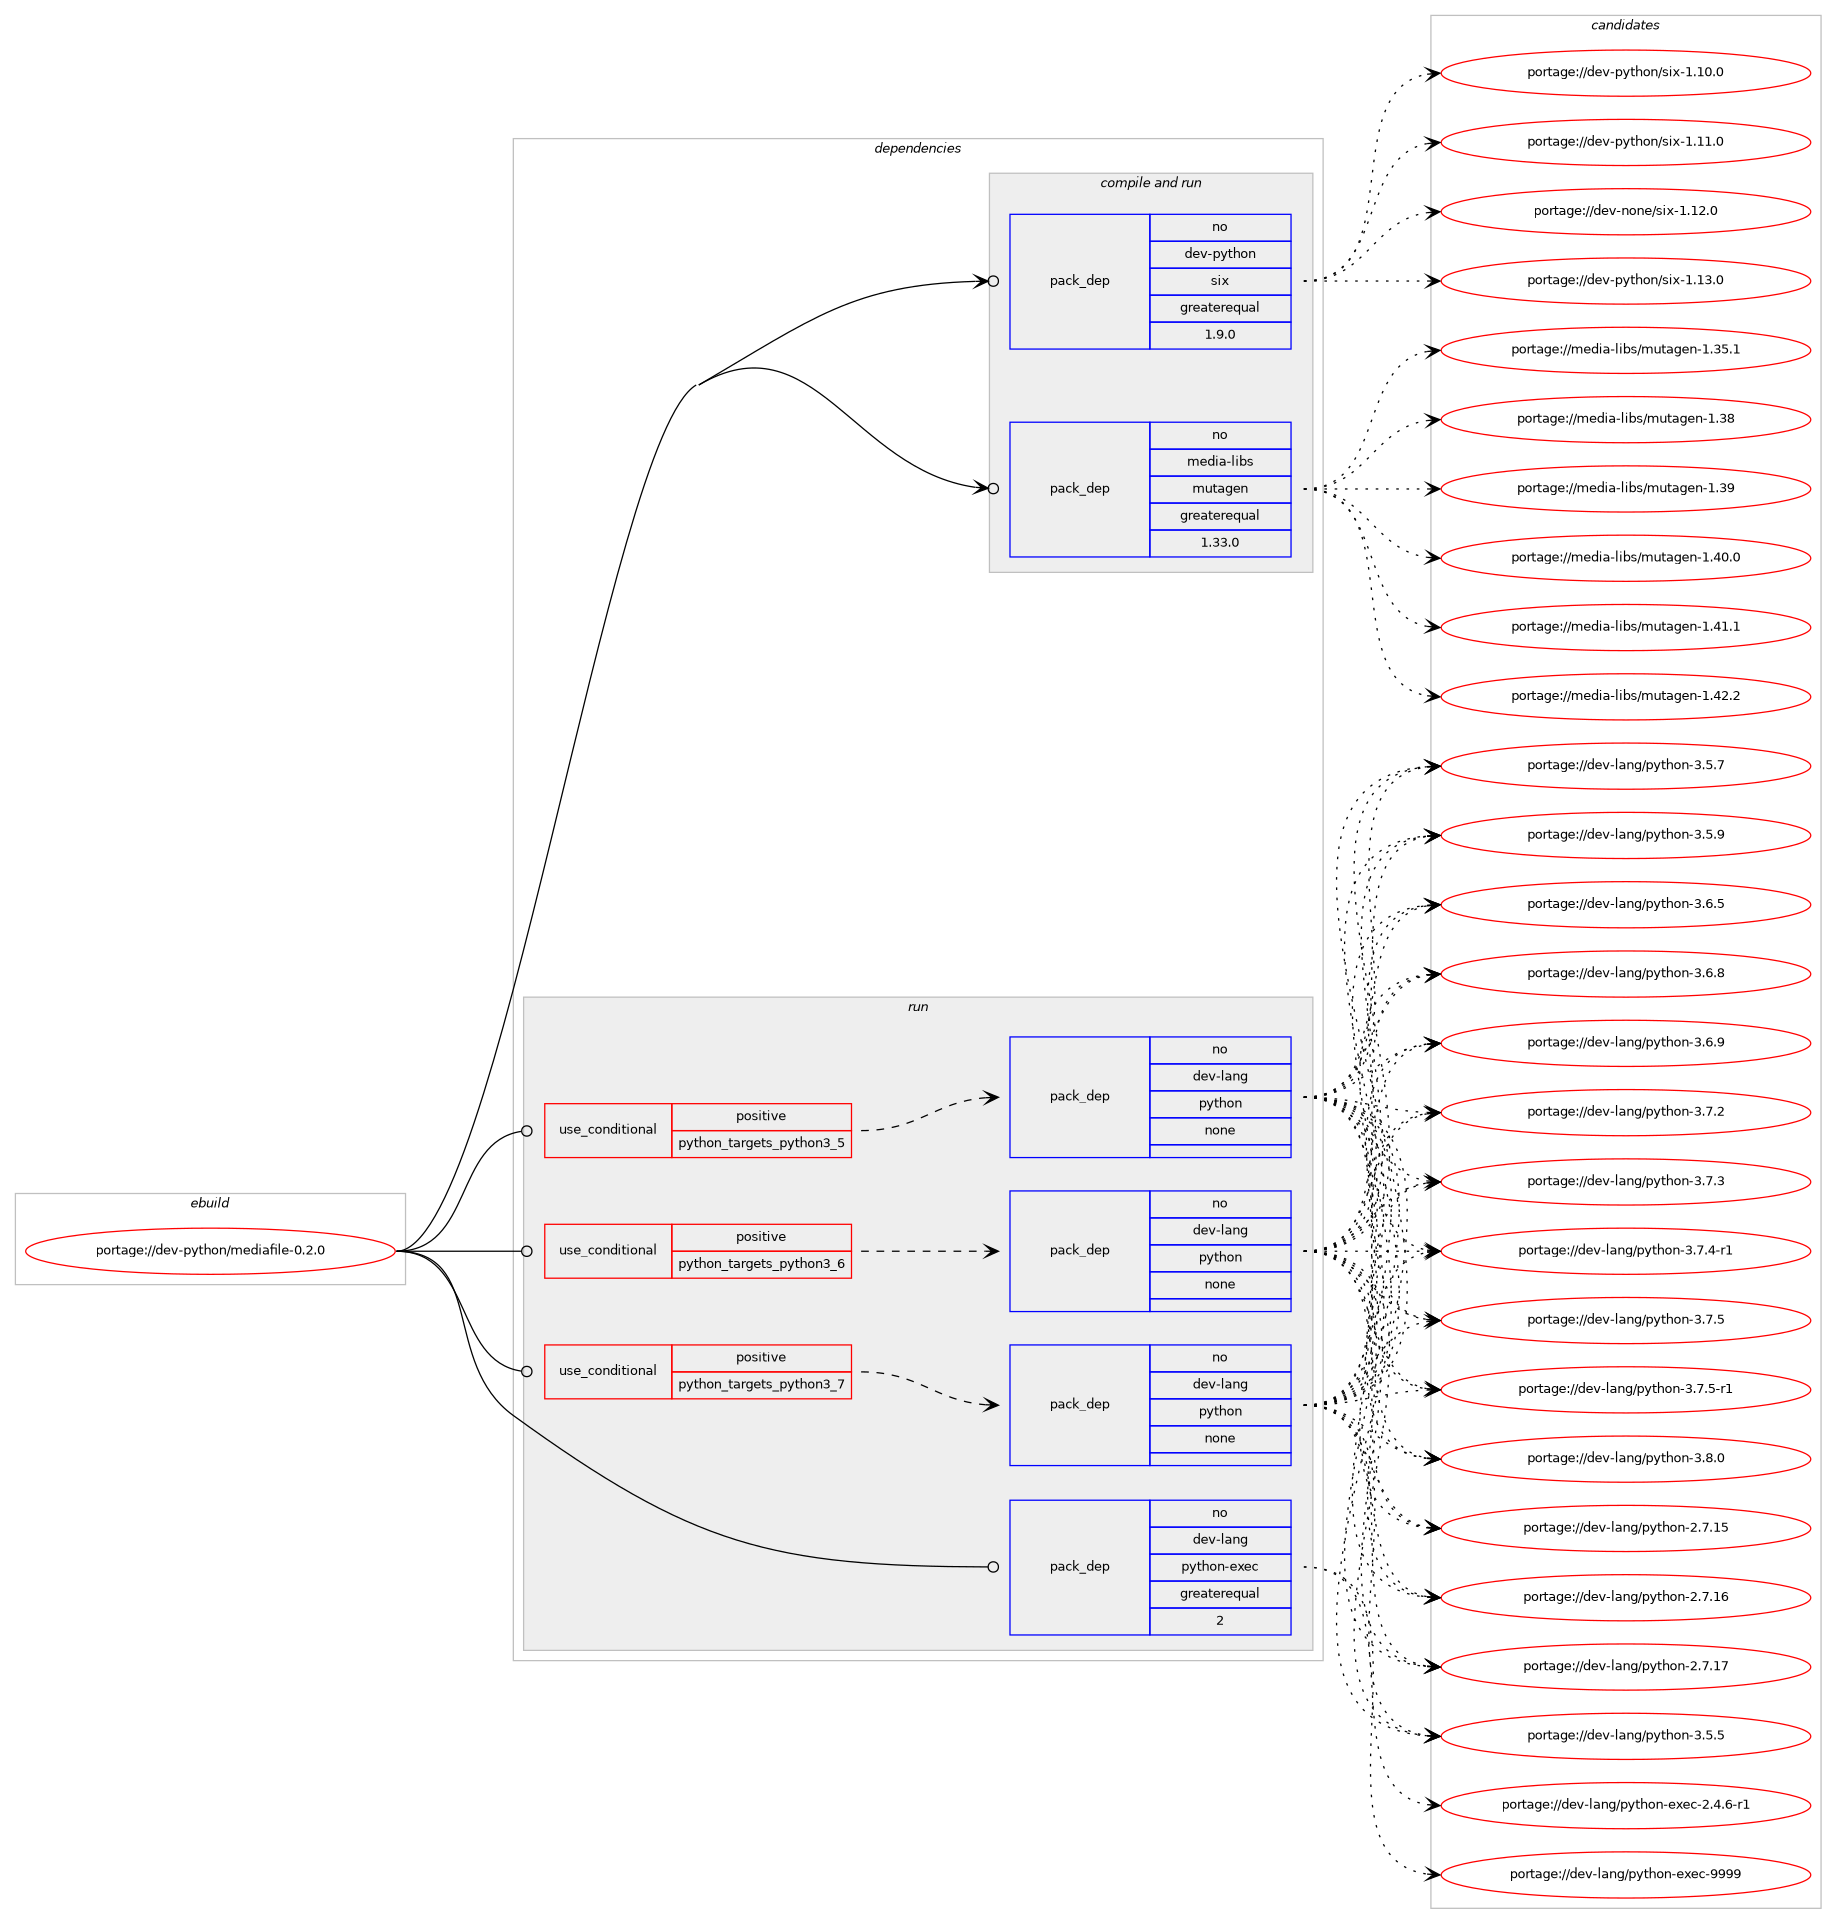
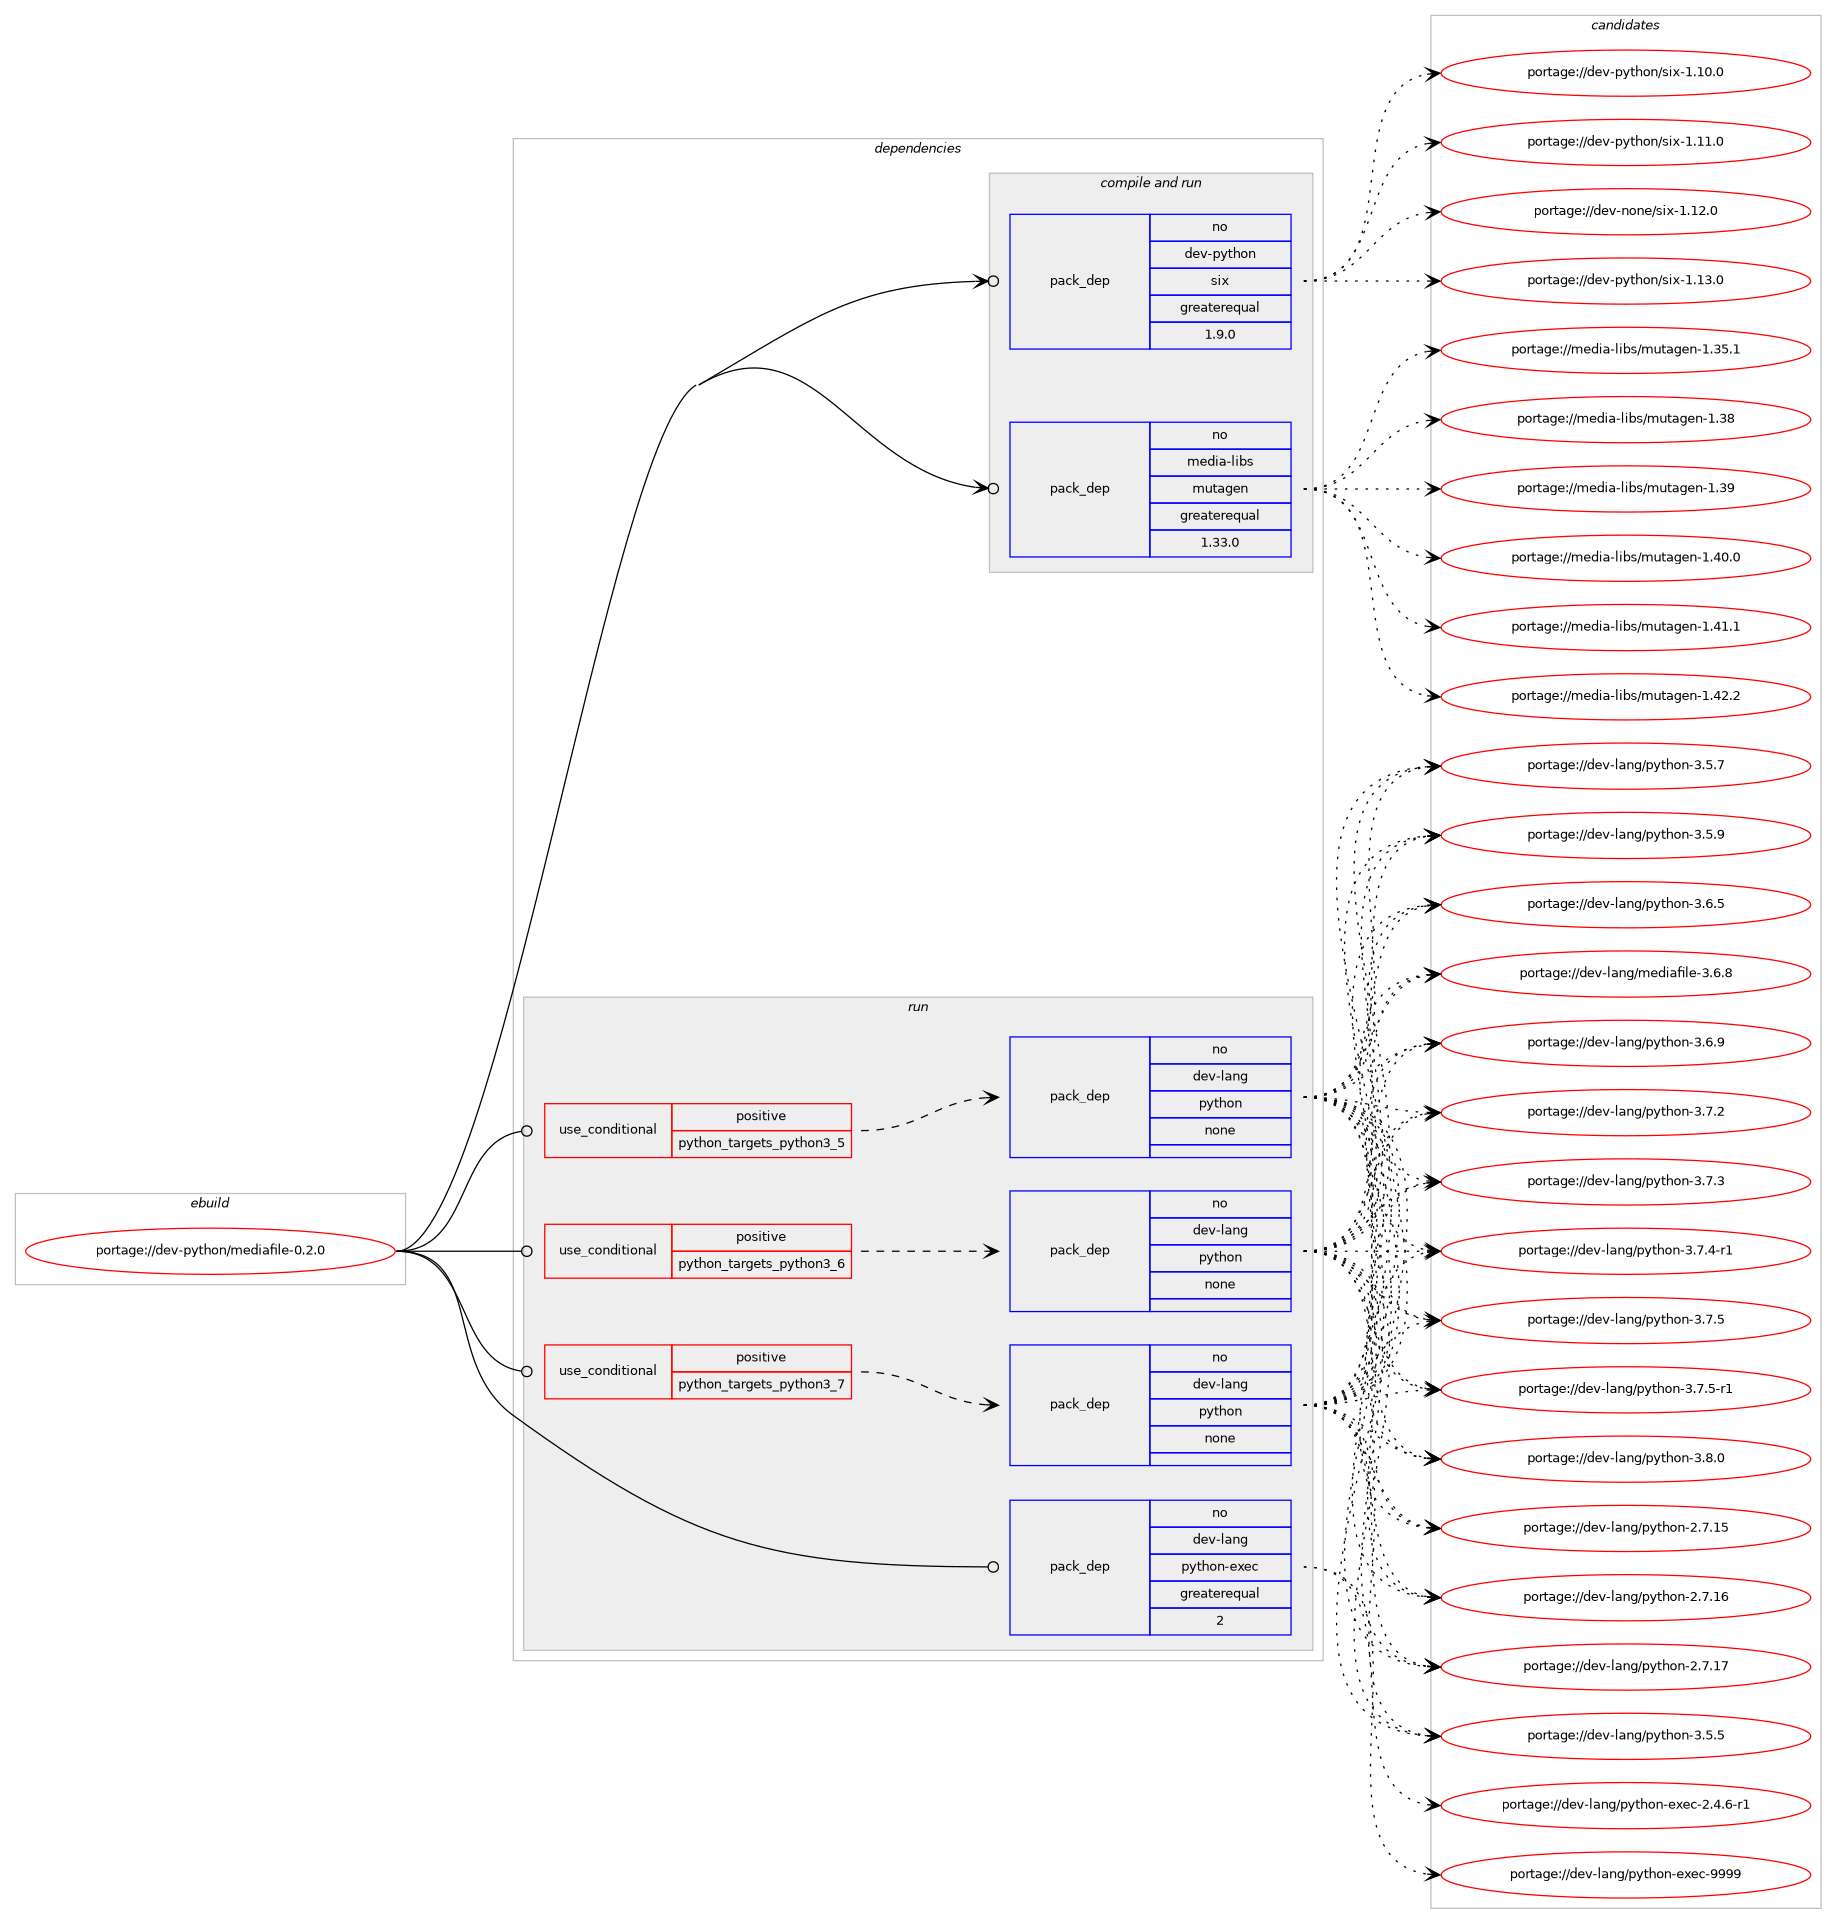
node "portage://dev-lang/python-3.6.8": label "portage://dev-lang/python-3.6.8" -> "portage://dev-lang/mediafile-3.6.8"
